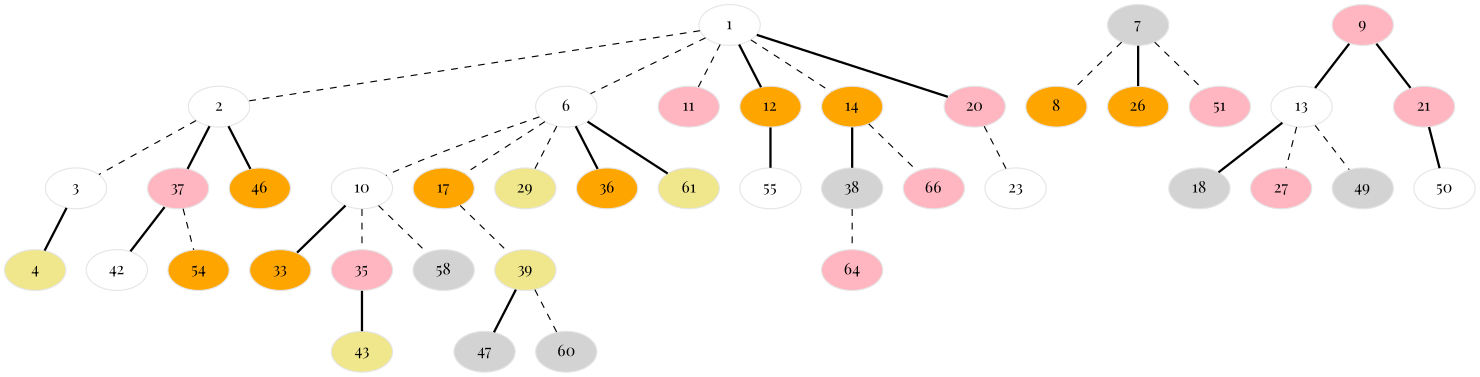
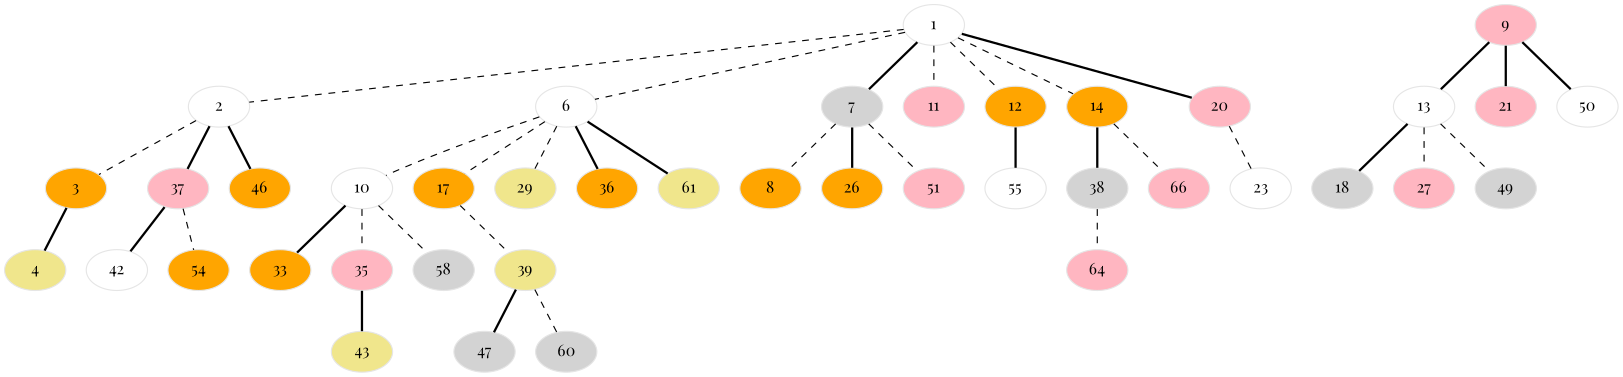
edge "1" -- "12": style bold -> dashed
edge "1" -- "7": added
edge "21" -- "50": now "9" -- "50"
node "3": fillcolor white -> orange
